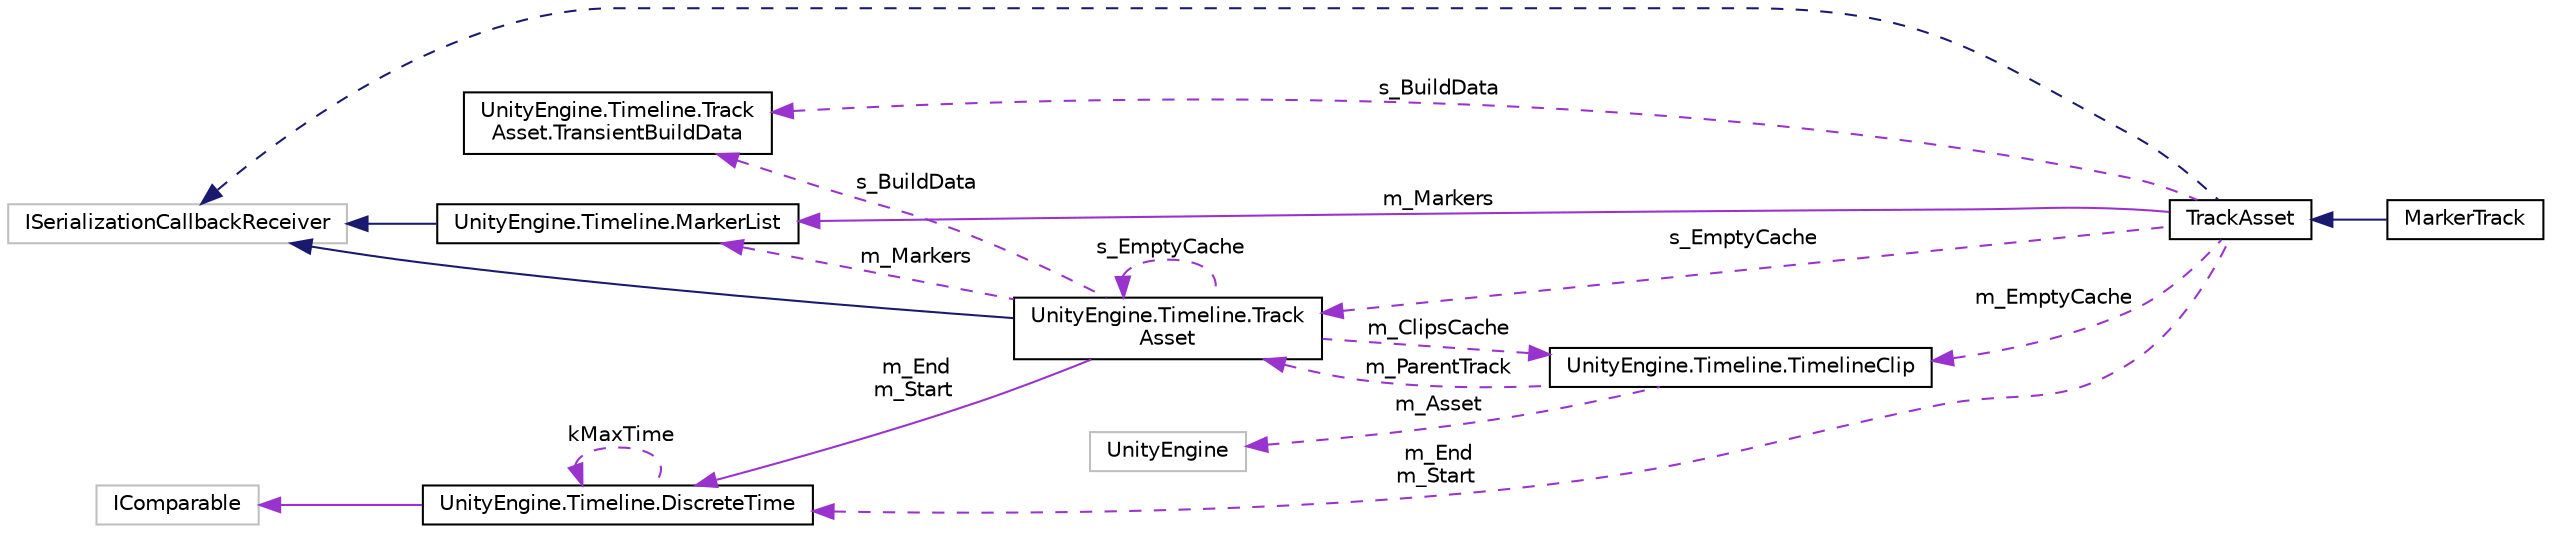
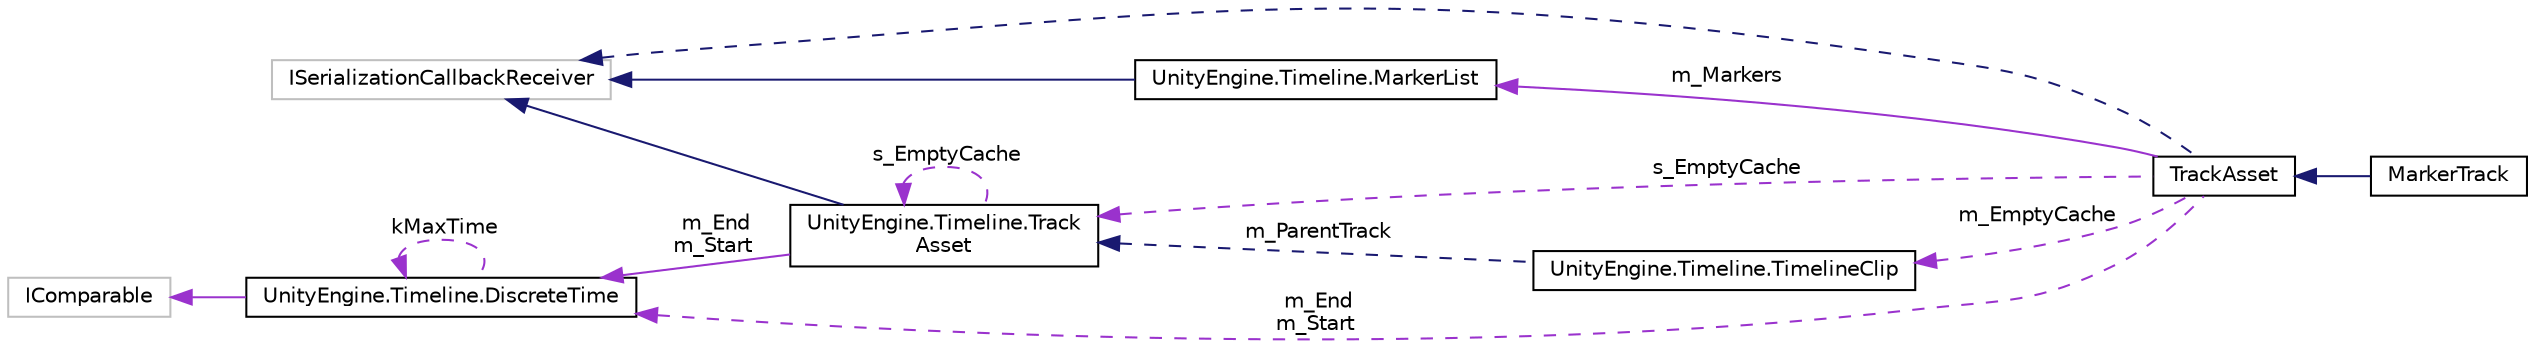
node "UnityEngine.Timeline.Track Asset.TransientBuildData": removed
edge "UnityEngine.Timeline.Track Asset" -> "UnityEngine.Timeline.MarkerList": removed, label "m_Markers"
edge "UnityEngine.Timeline.Track Asset" -> "UnityEngine.Timeline.TimelineClip": removed, label "m_ClipsCache"
edge "UnityEngine.Timeline.TimelineClip" -> "UnityEngine.Timeline.Track Asset": color darkorchid3 -> midnightblue
node "UnityEngine": removed
